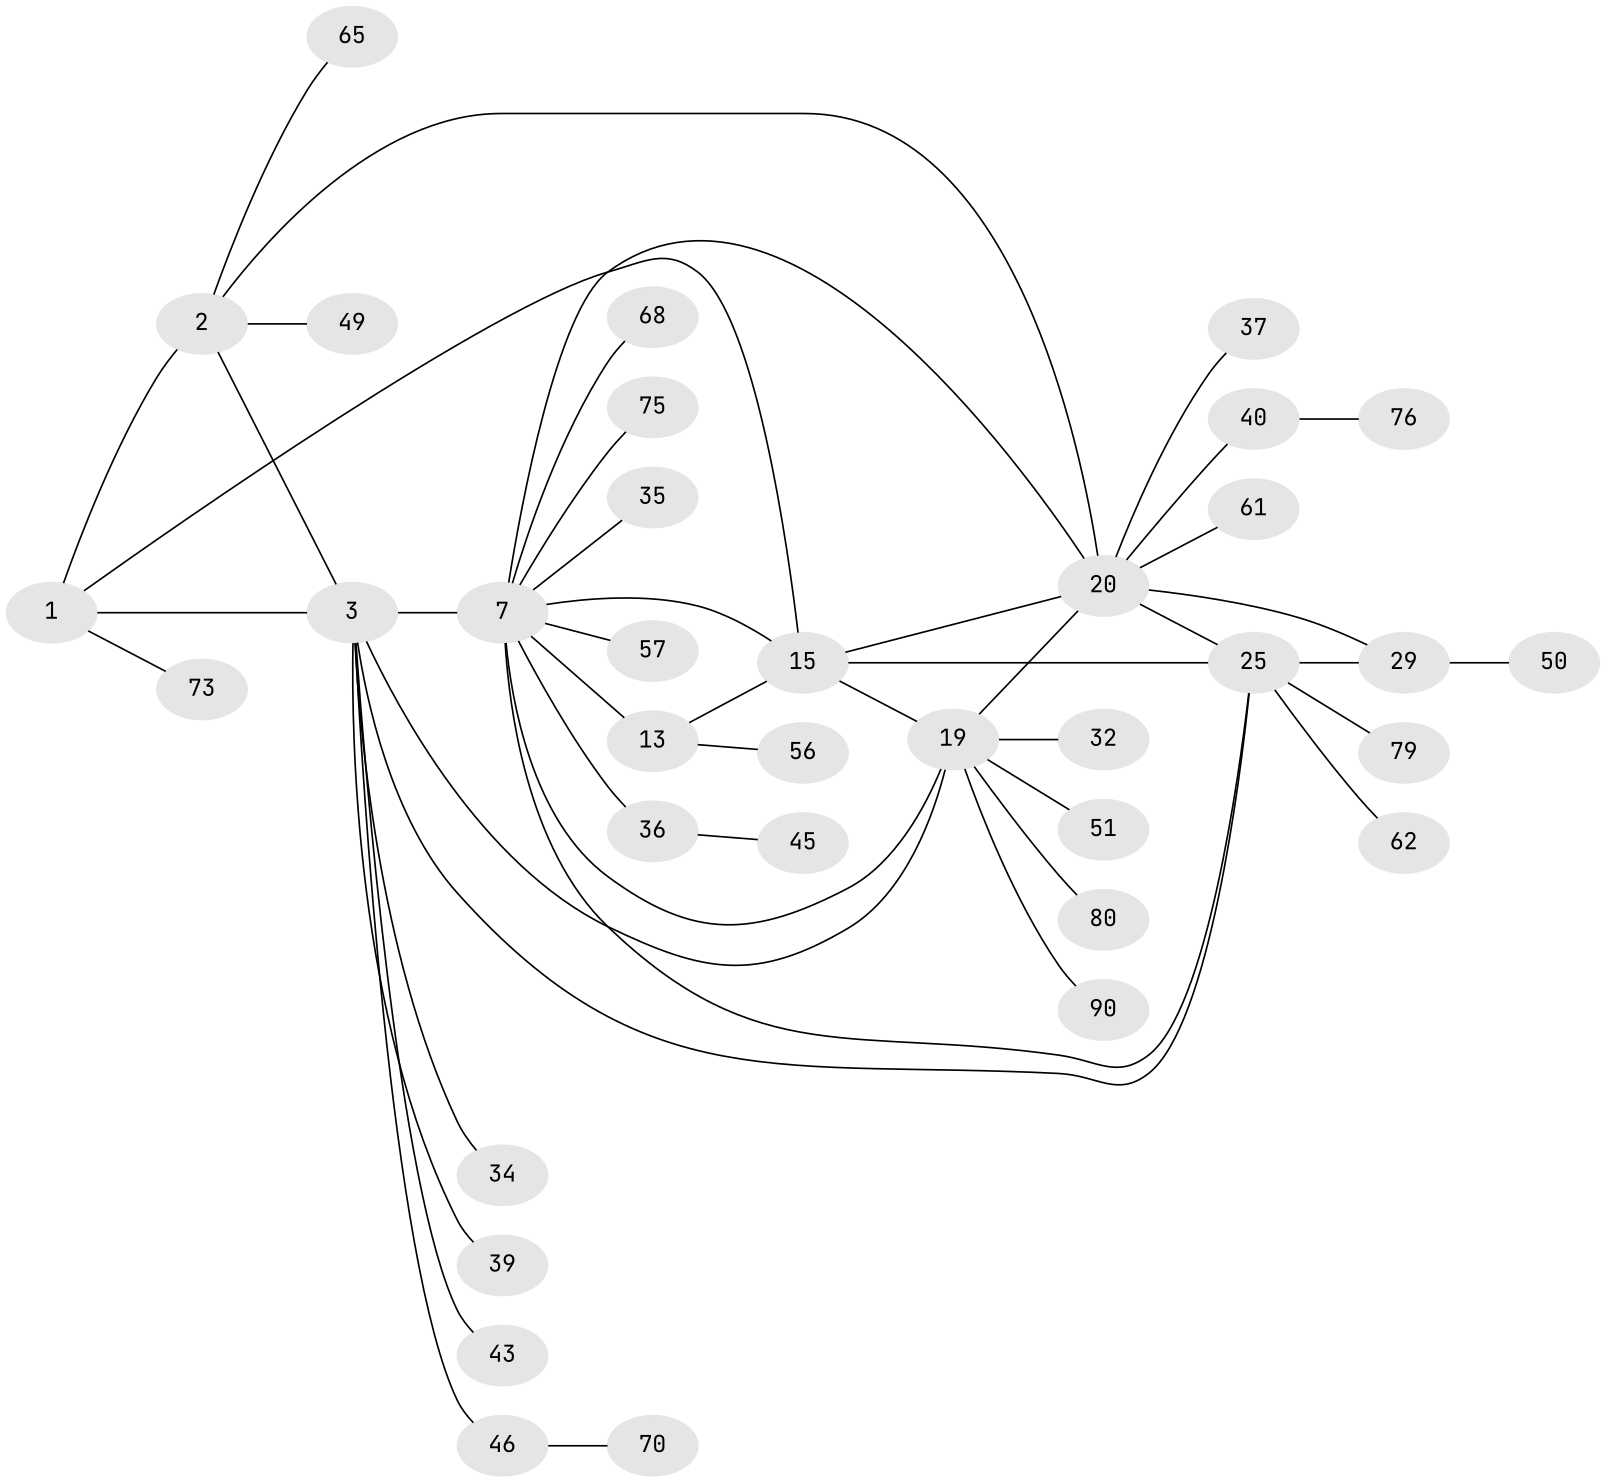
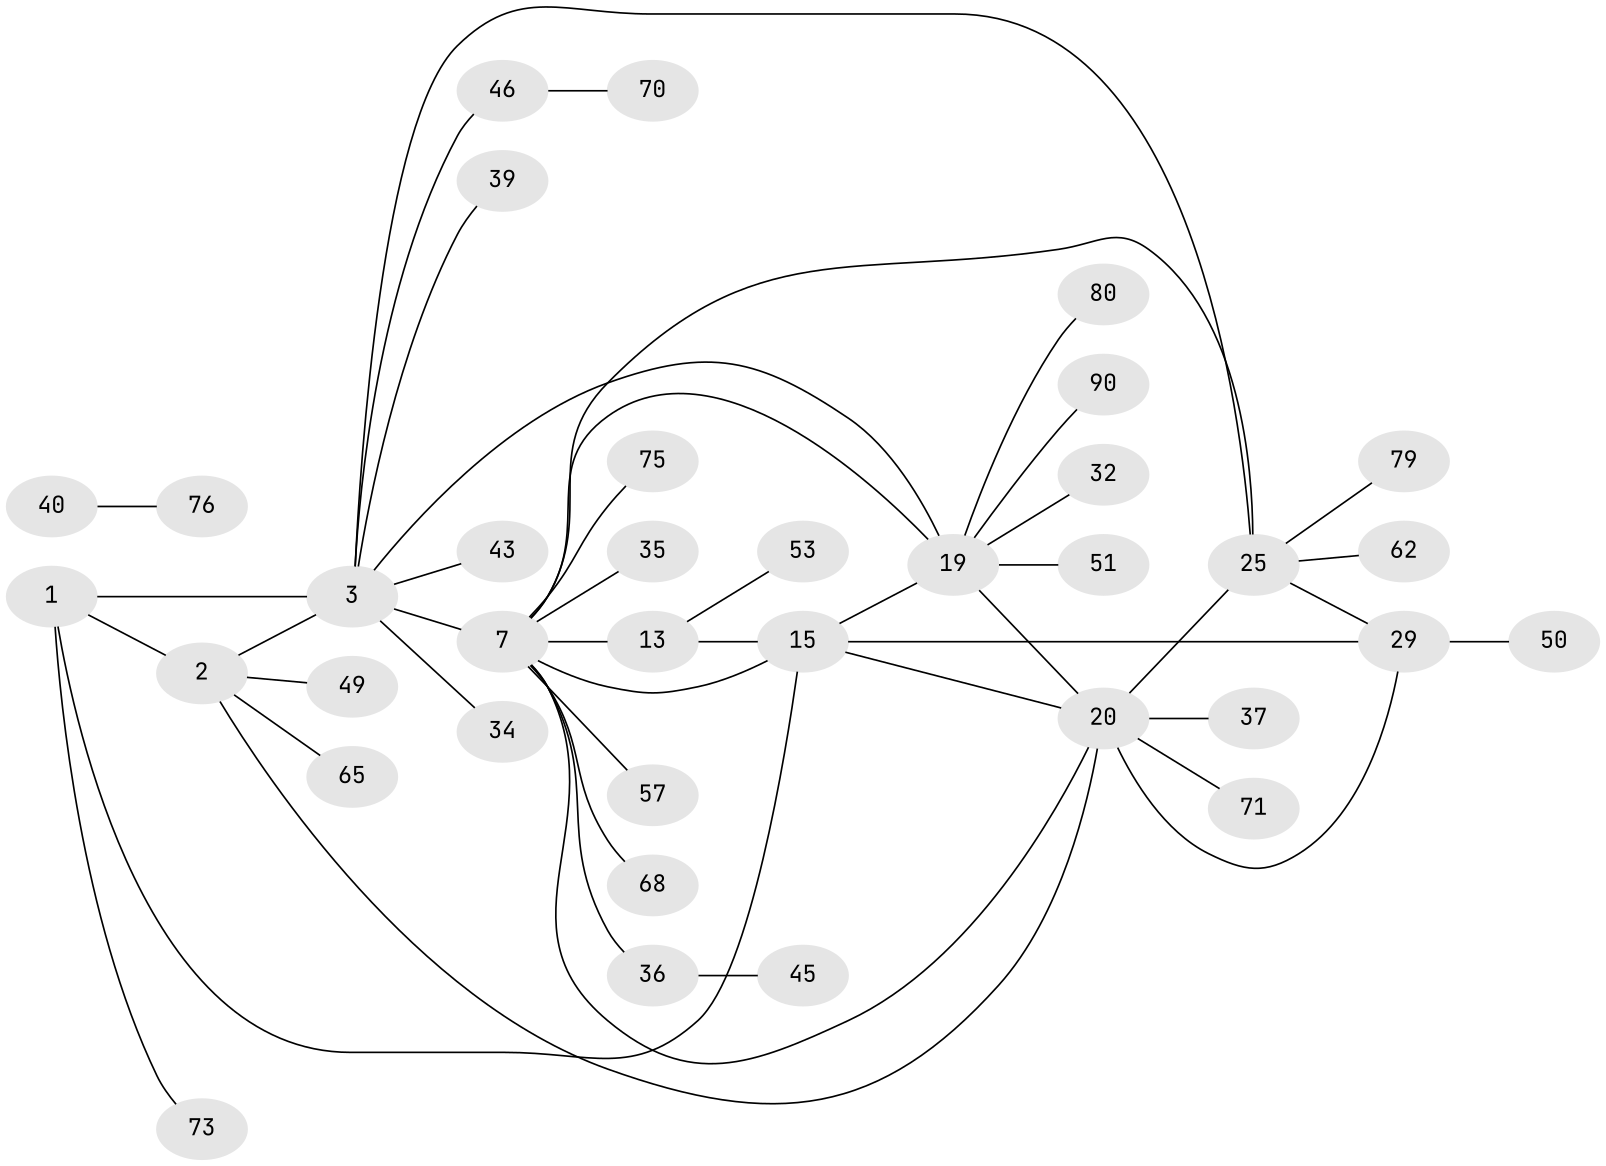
edge "40" -- "20": removed
node "61": label "61" -> "71"
edge "15" -- "25": now "15" -- "29"
node "56": label "56" -> "53"
